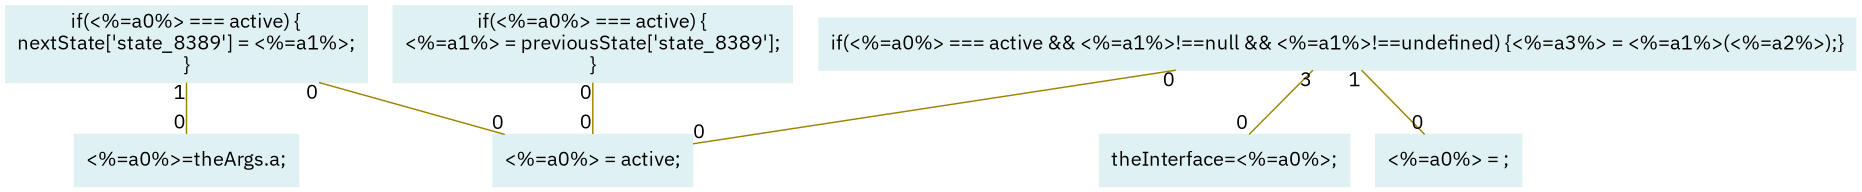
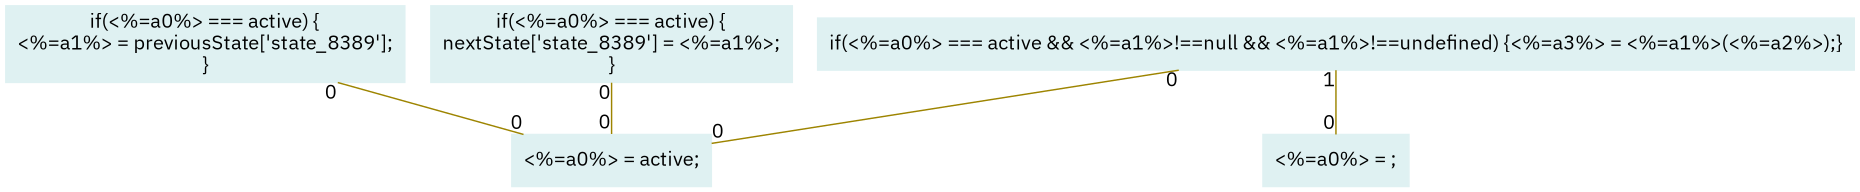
node "<%=a0%>=theArgs.a;": removed
node "theInterface=<%=a0%>;": removed
